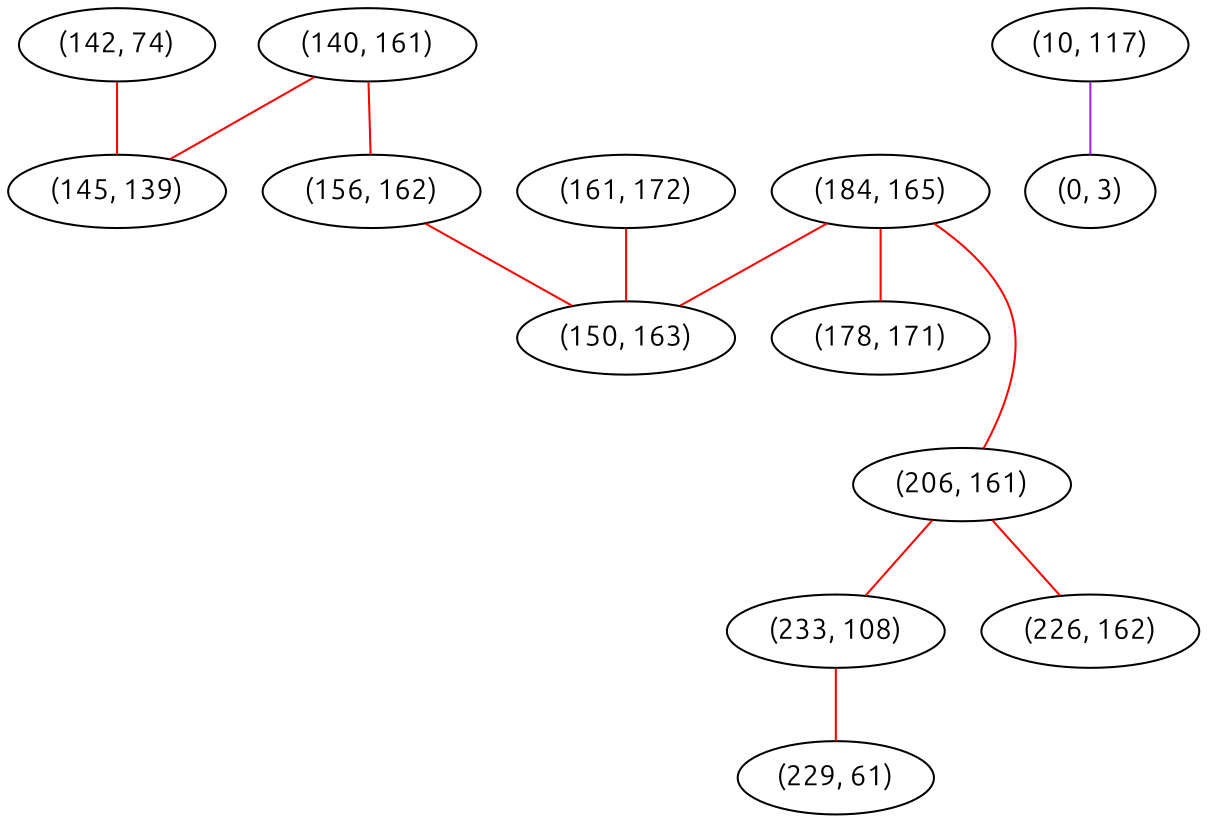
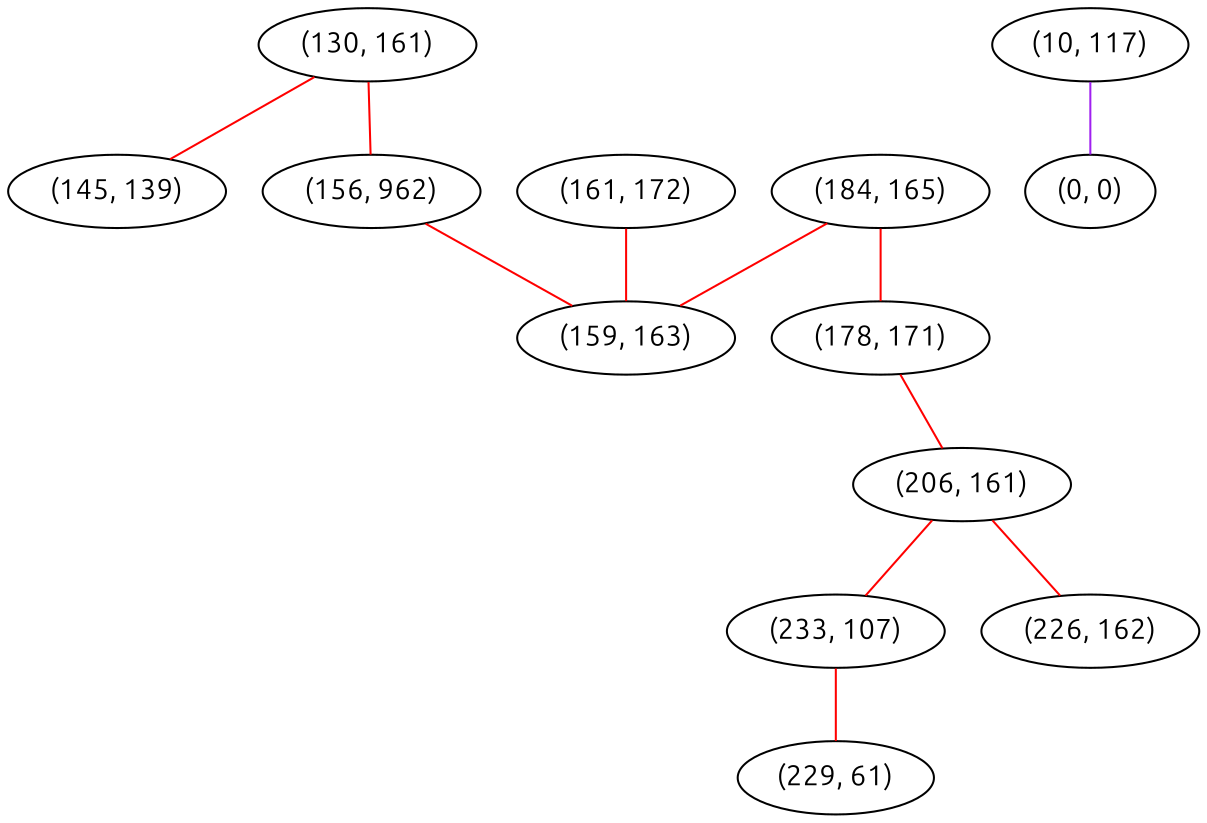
node "(142, 74)": removed
node "(140, 161)": label "(140, 161)" -> "(130, 161)"
node "(156, 162)": label "(156, 162)" -> "(156, 962)"
node "(0, 3)": label "(0, 3)" -> "(0, 0)"
edge "(184, 165)" -- "(206, 161)": now "(178, 171)" -- "(206, 161)"
node "(150, 163)": label "(150, 163)" -> "(159, 163)"
node "(233, 108)": label "(233, 108)" -> "(233, 107)"
